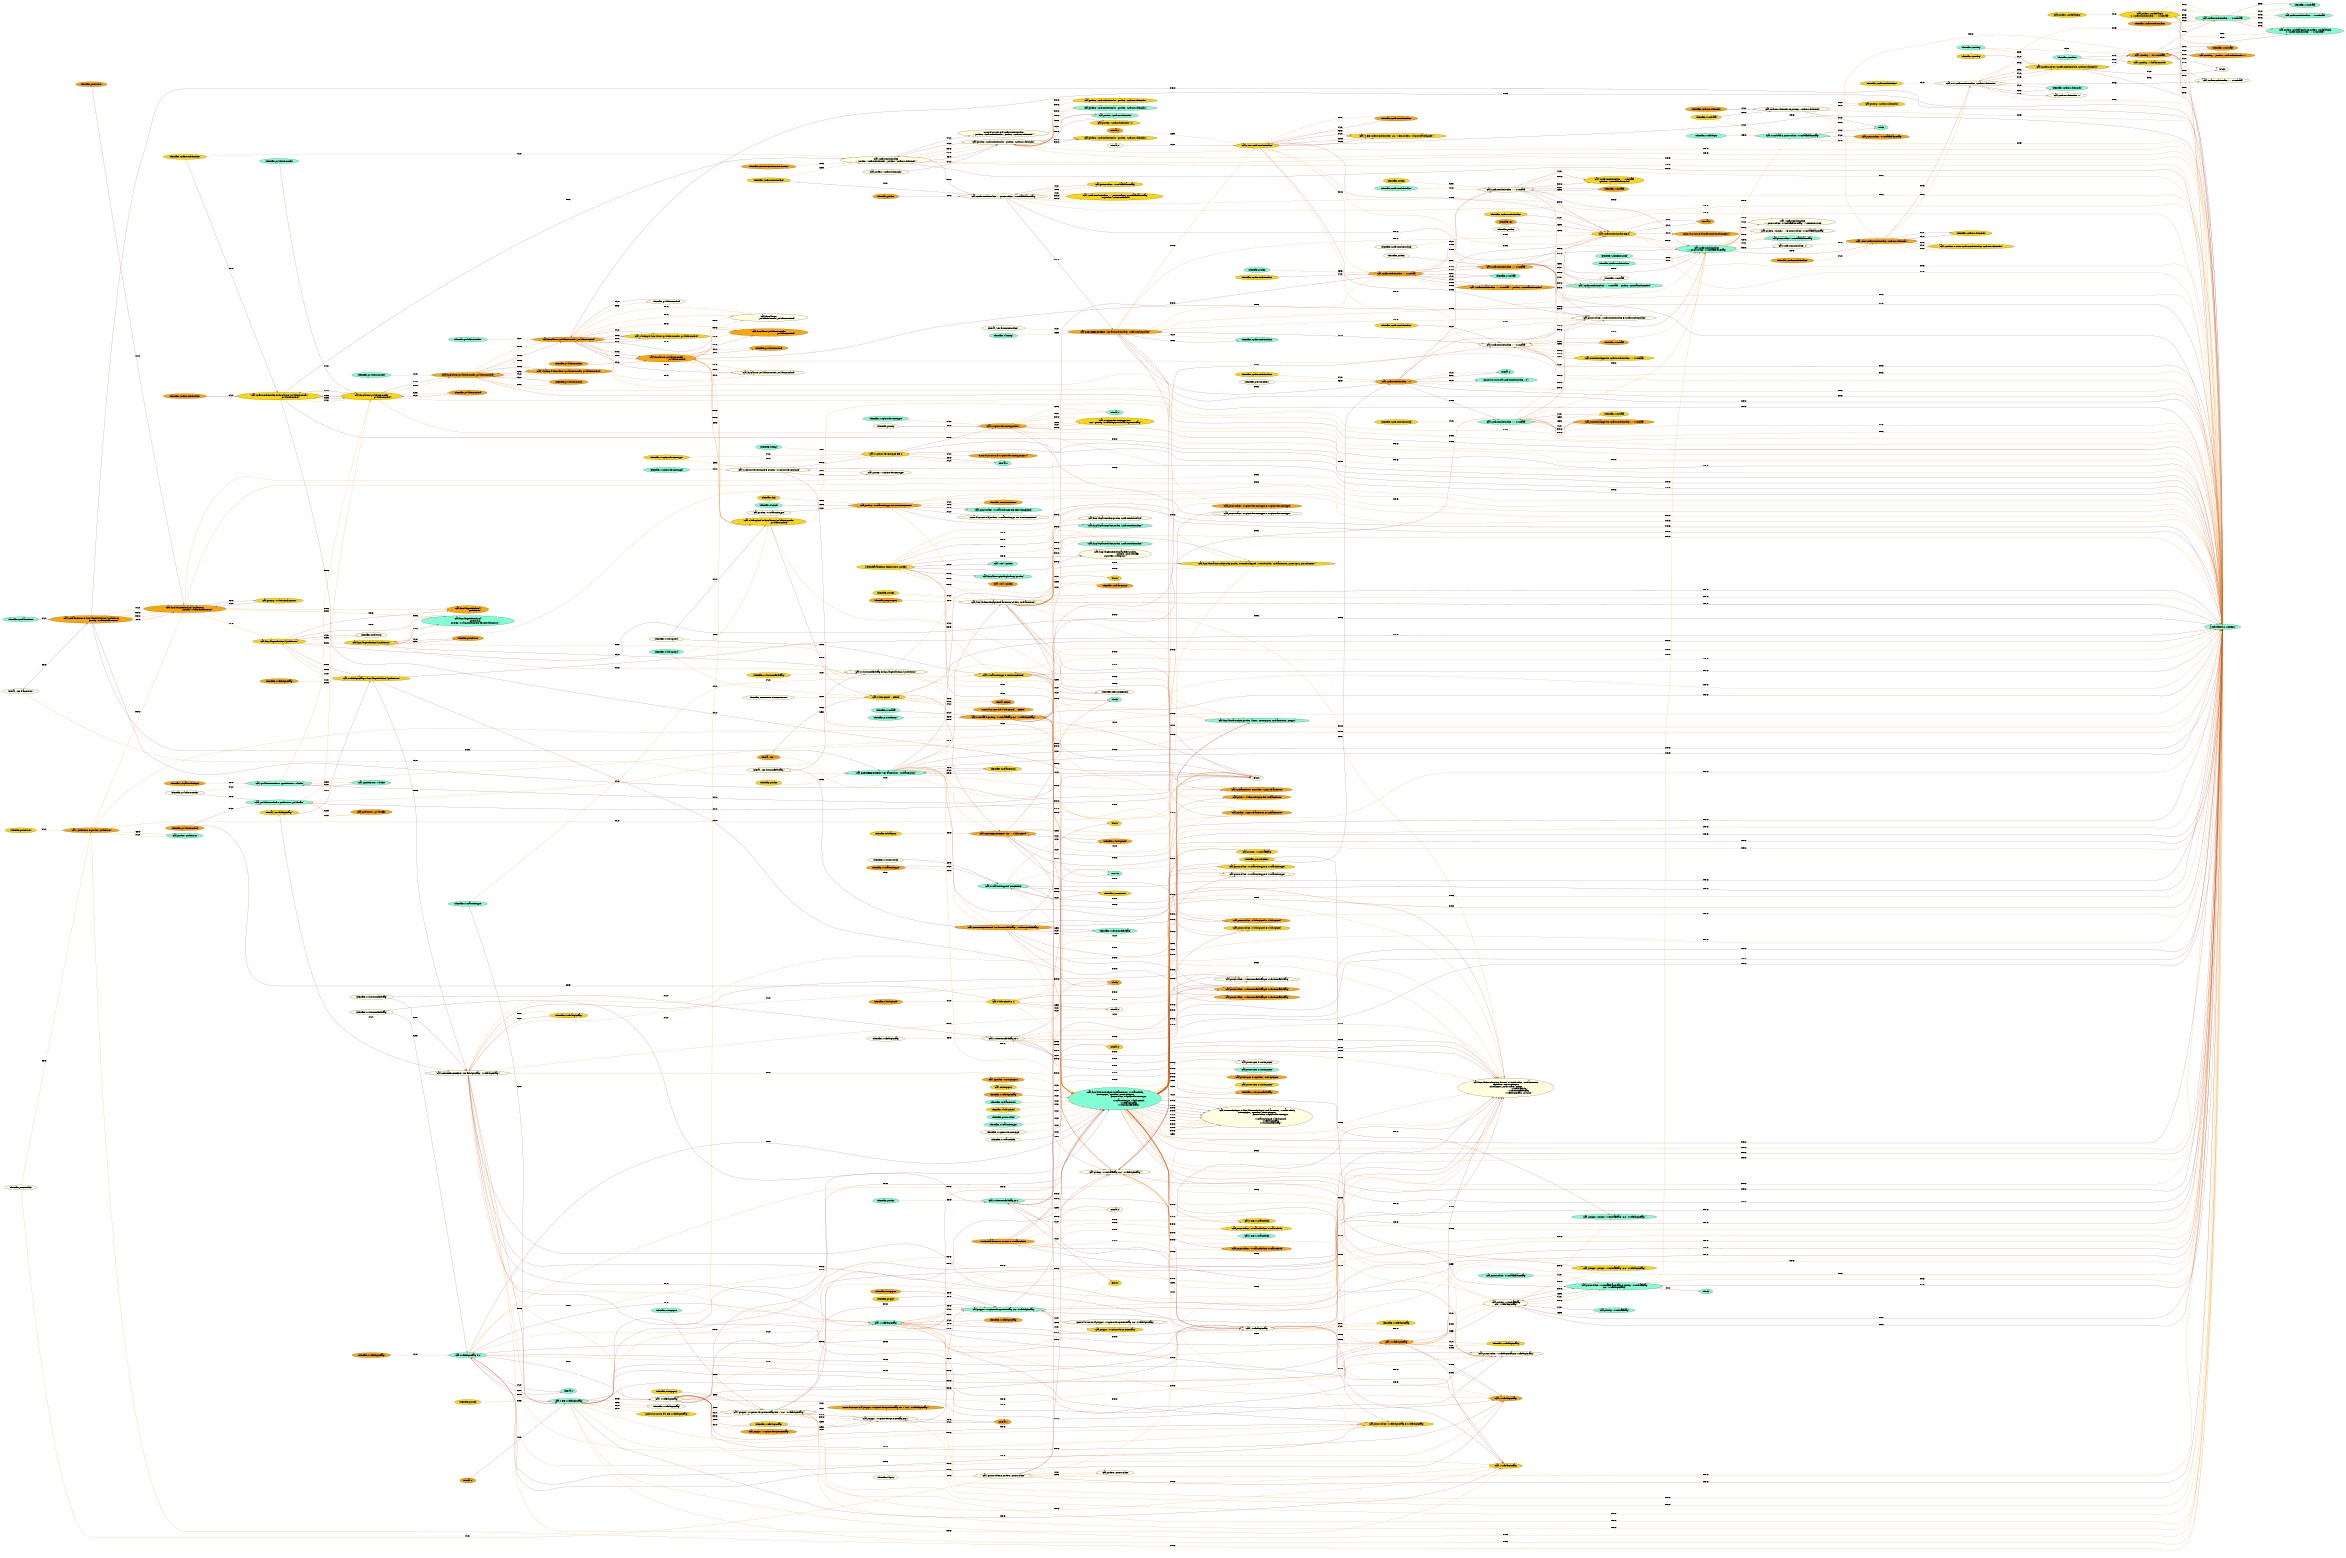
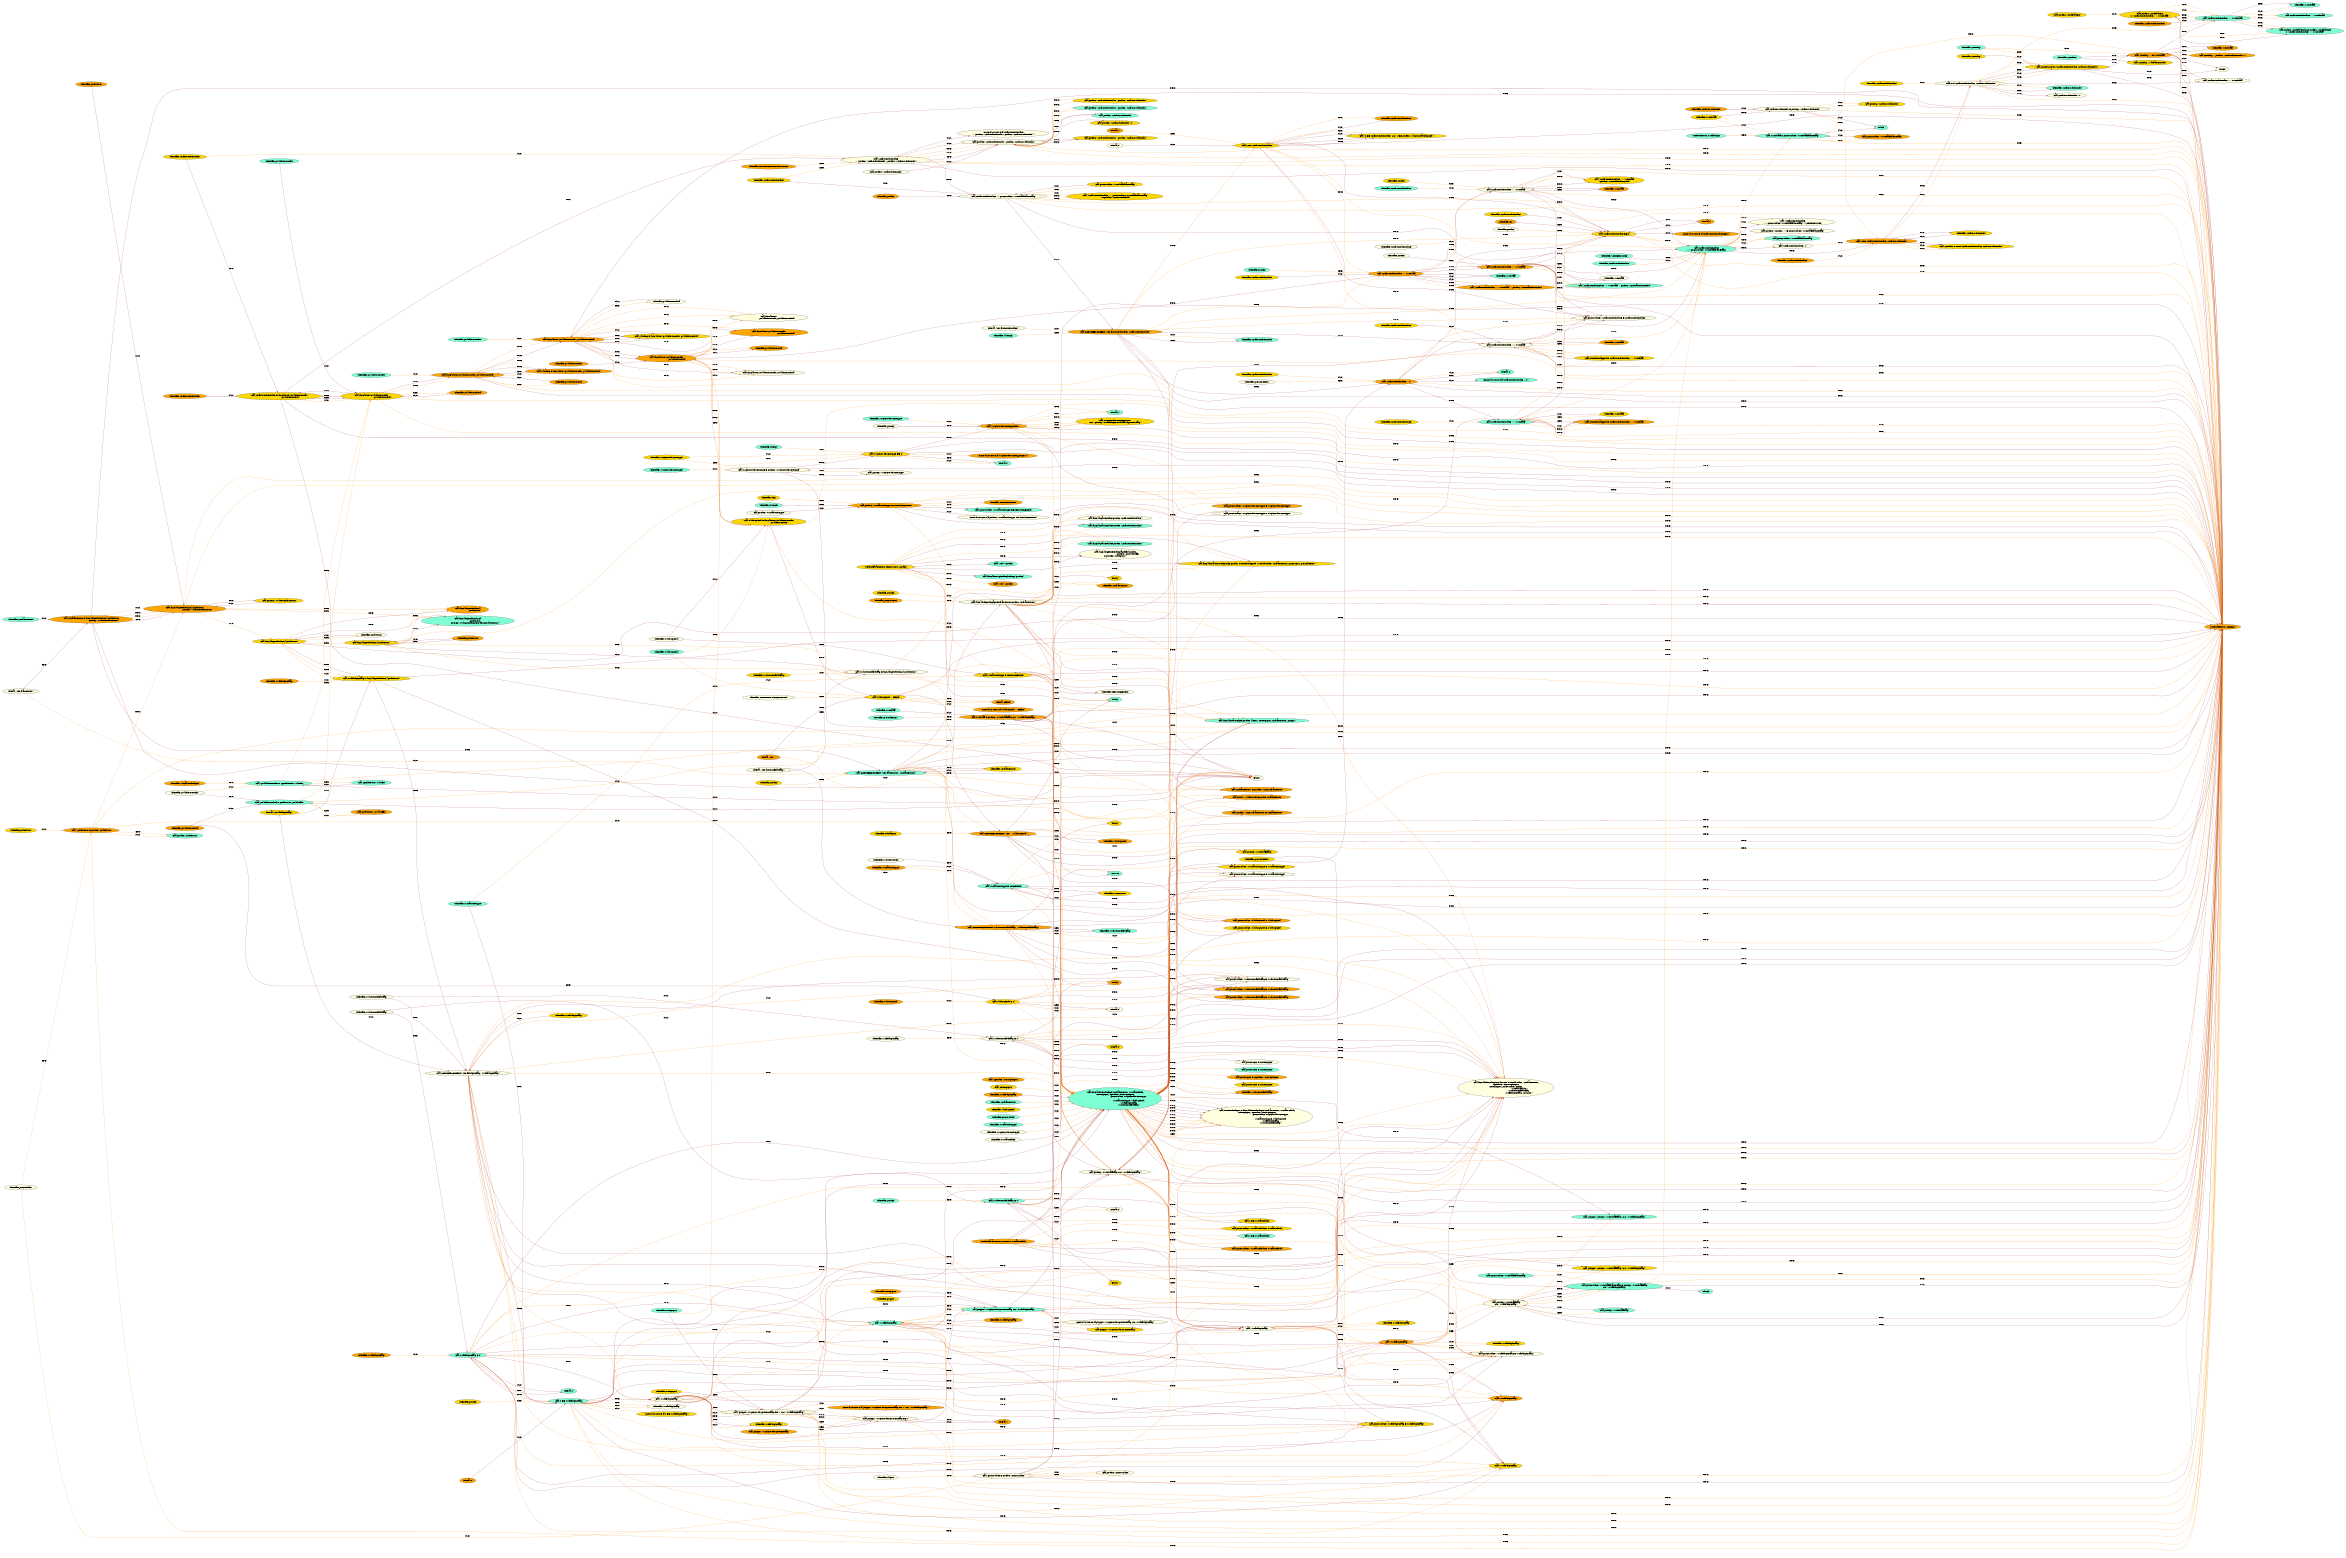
node "(Identifier,u1_field_pic)": label "(Identifier,u1_field_pic)" -> "(MethodReturn,u1_field_pic)"
node "(MethodReturn,WORD32)": fillcolor aquamarine -> orange
